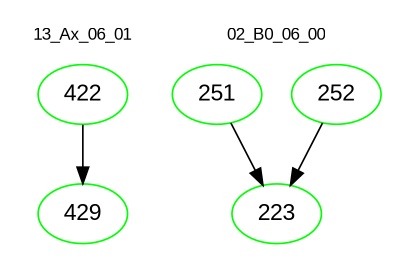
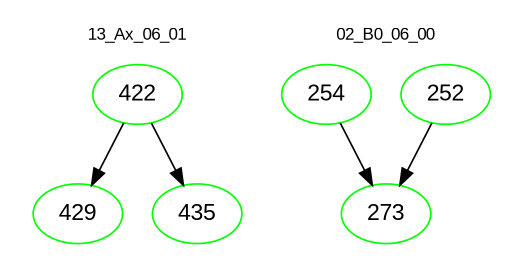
node "251": label "251" -> "254"
node "435": added
node "223": label "223" -> "273"
